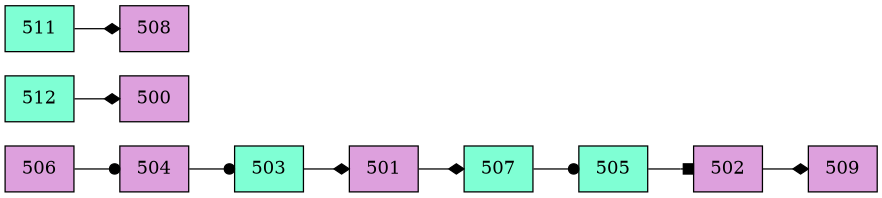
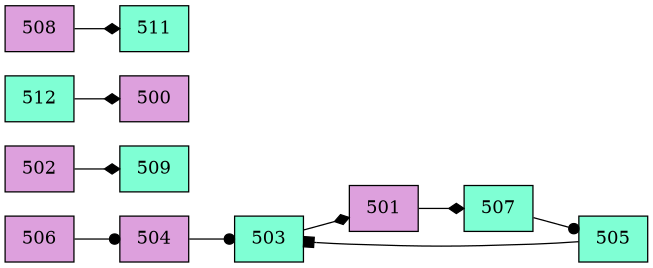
edge "511" -> "508": reversed
edge "505" -> "502": now "505" -> "503"
node "509": fillcolor plum -> aquamarine
